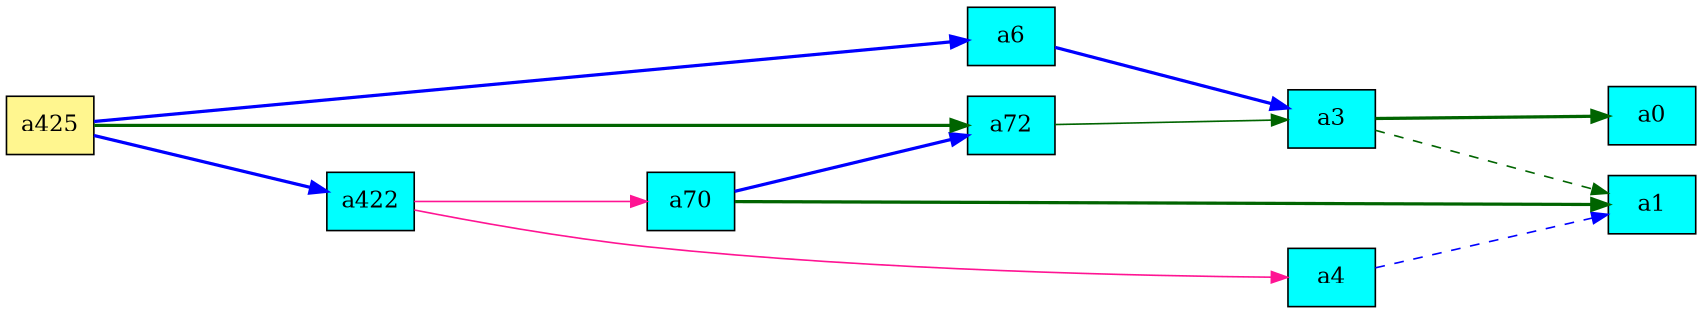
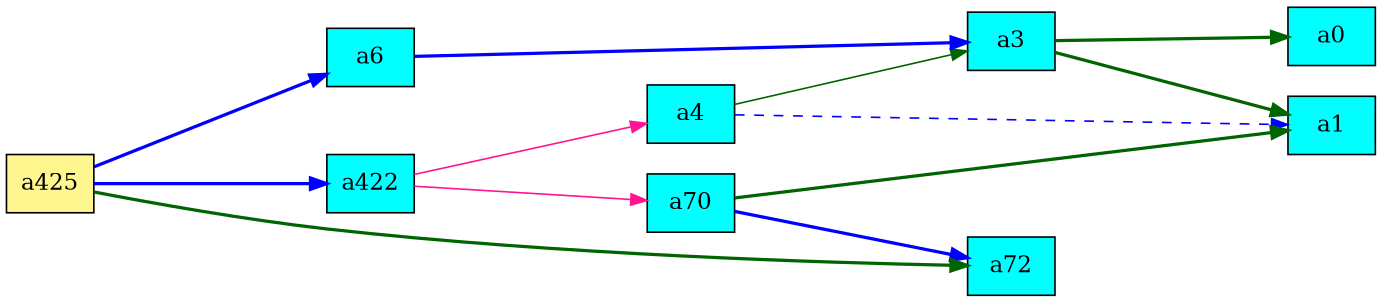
edge "a72" -> "a3": now "a4" -> "a3"
edge "a3" -> "a1": style dashed -> bold
